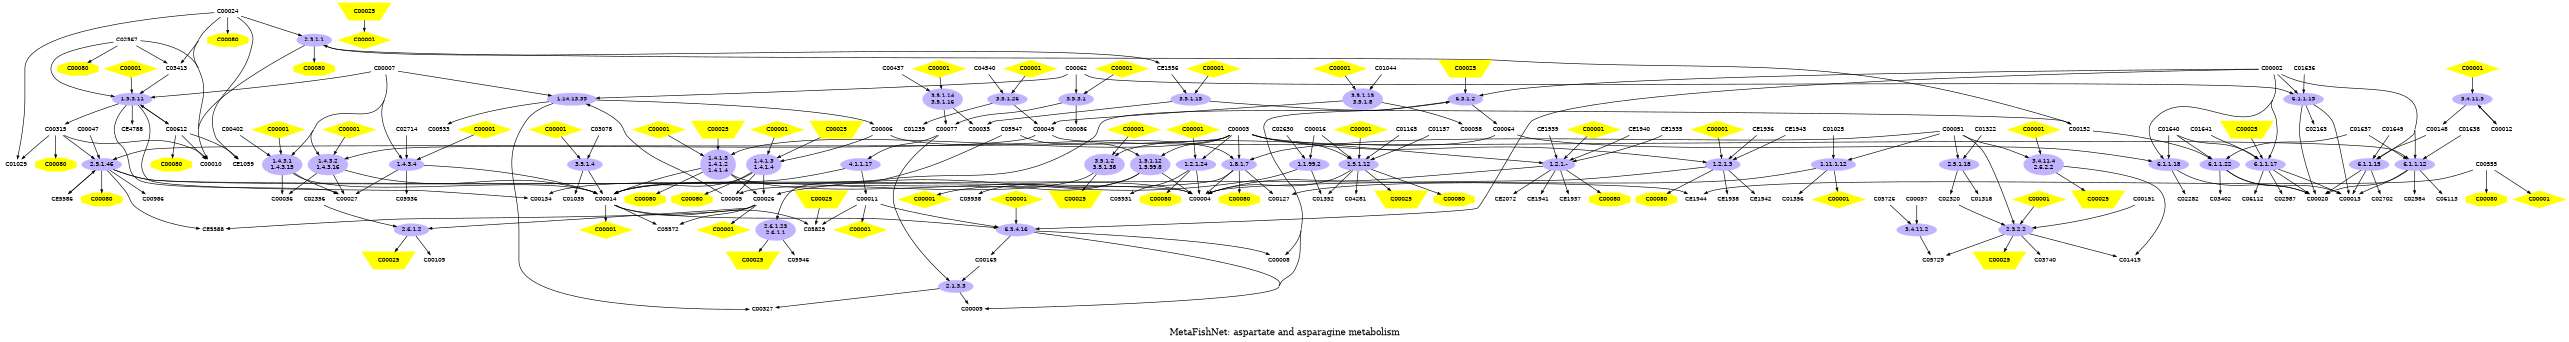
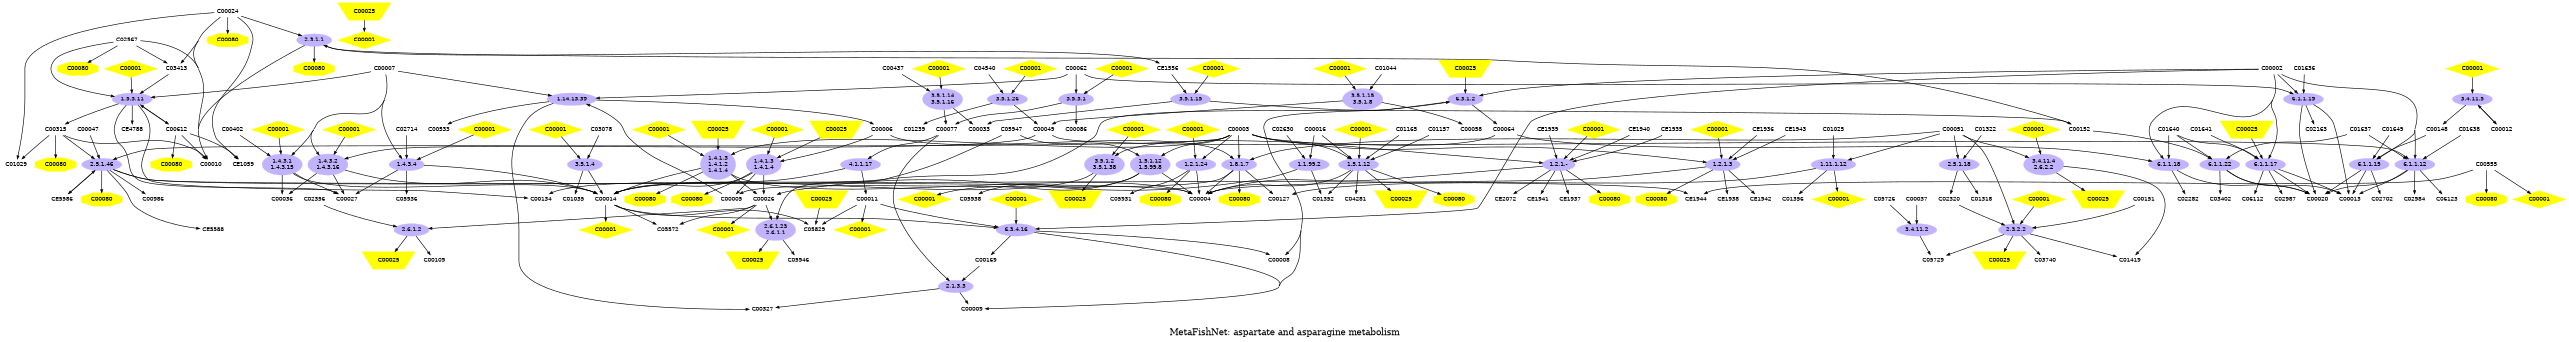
node "C06113": label "C06113" -> "C06123"
edge "C00026" -> "CE5588": now "C00026" -> "2.6.1.23 2.6.1.1"
